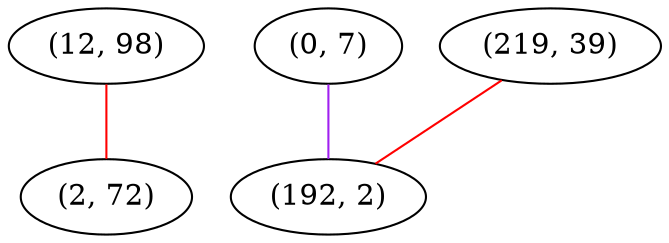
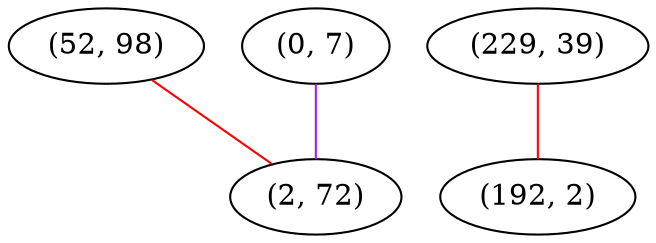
node "(12, 98)": label "(12, 98)" -> "(52, 98)"
node "(219, 39)": label "(219, 39)" -> "(229, 39)"
edge "(0, 7)" -- "(192, 2)": now "(0, 7)" -- "(2, 72)"
